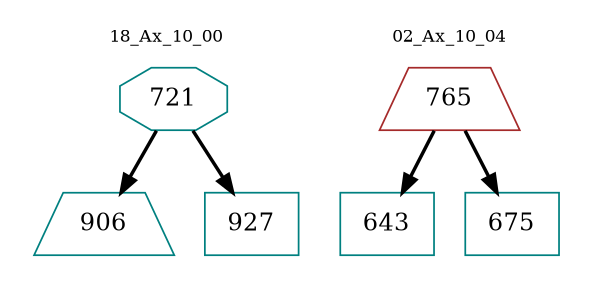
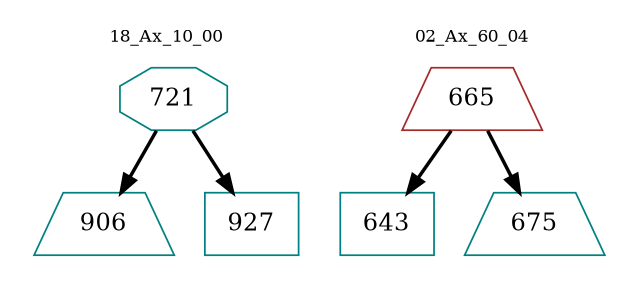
cluster "02_Ax_10_04": label "02_Ax_10_04" -> "02_Ax_60_04"
node "765": label "765" -> "665"
node "675": shape box -> trapezium
